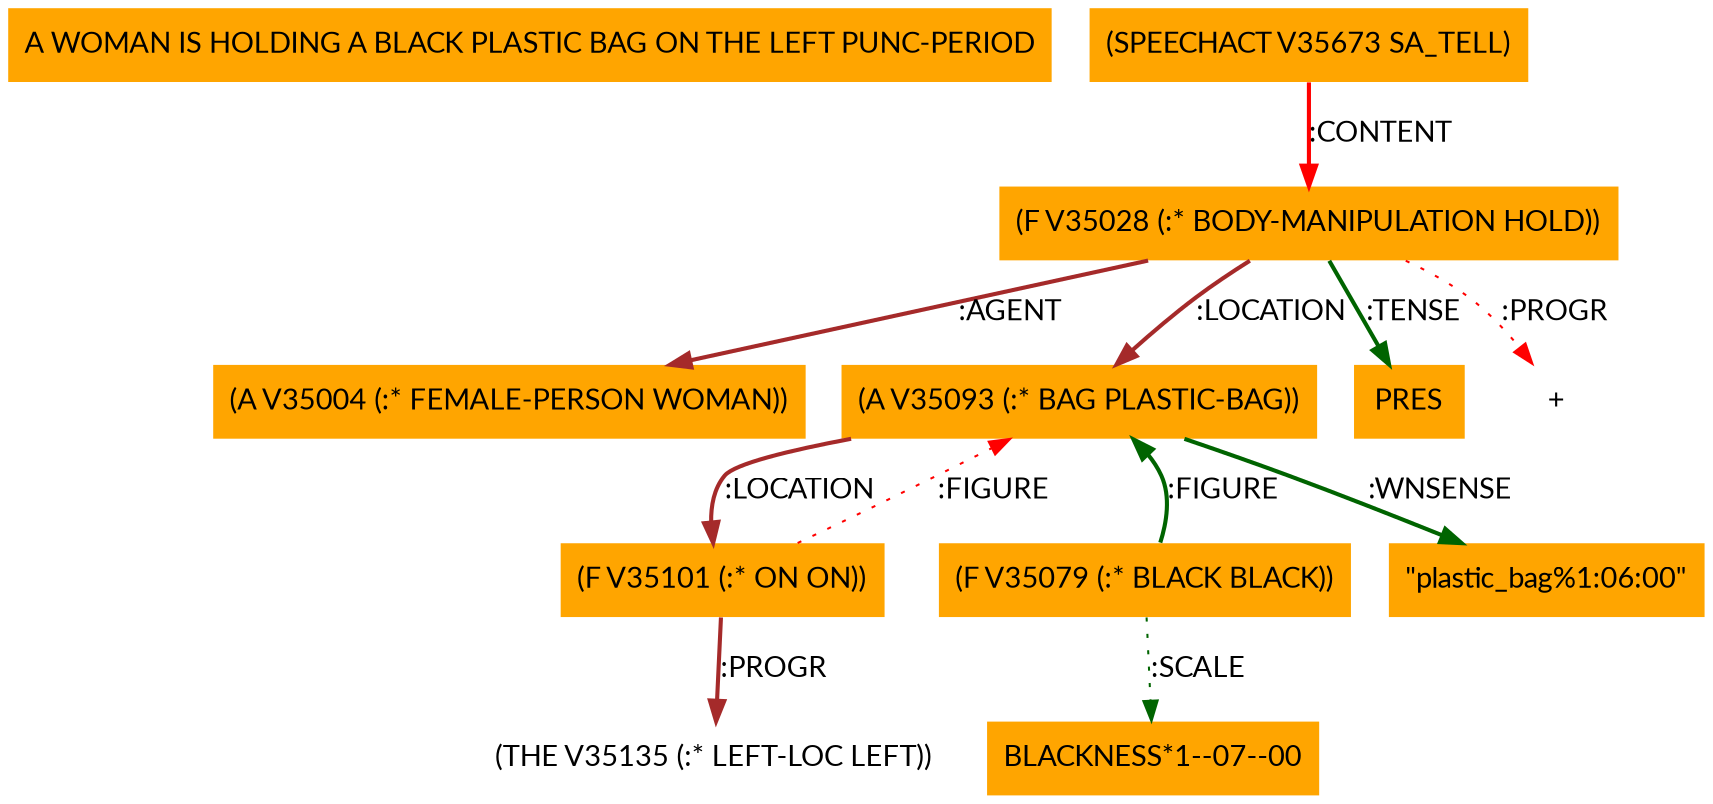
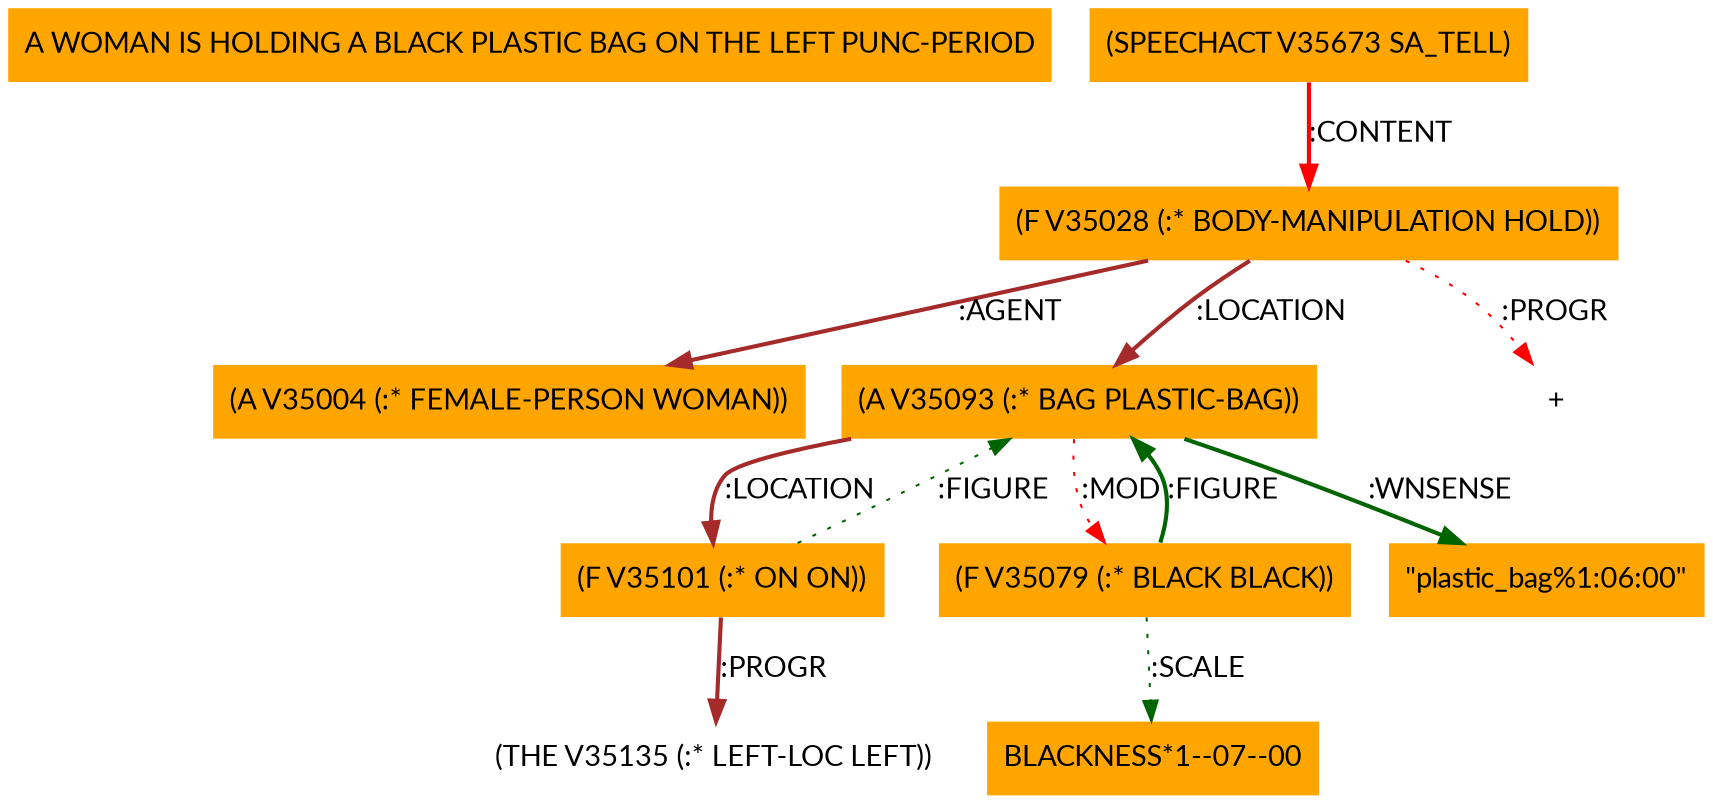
node "PRES": removed
edge "(A V35093 (:* BAG PLASTIC-BAG))" -> "(F V35079 (:* BLACK BLACK))": added, label ":MOD"
edge "(F V35101 (:* ON ON))" -> "(A V35093 (:* BAG PLASTIC-BAG))": color red -> darkgreen
